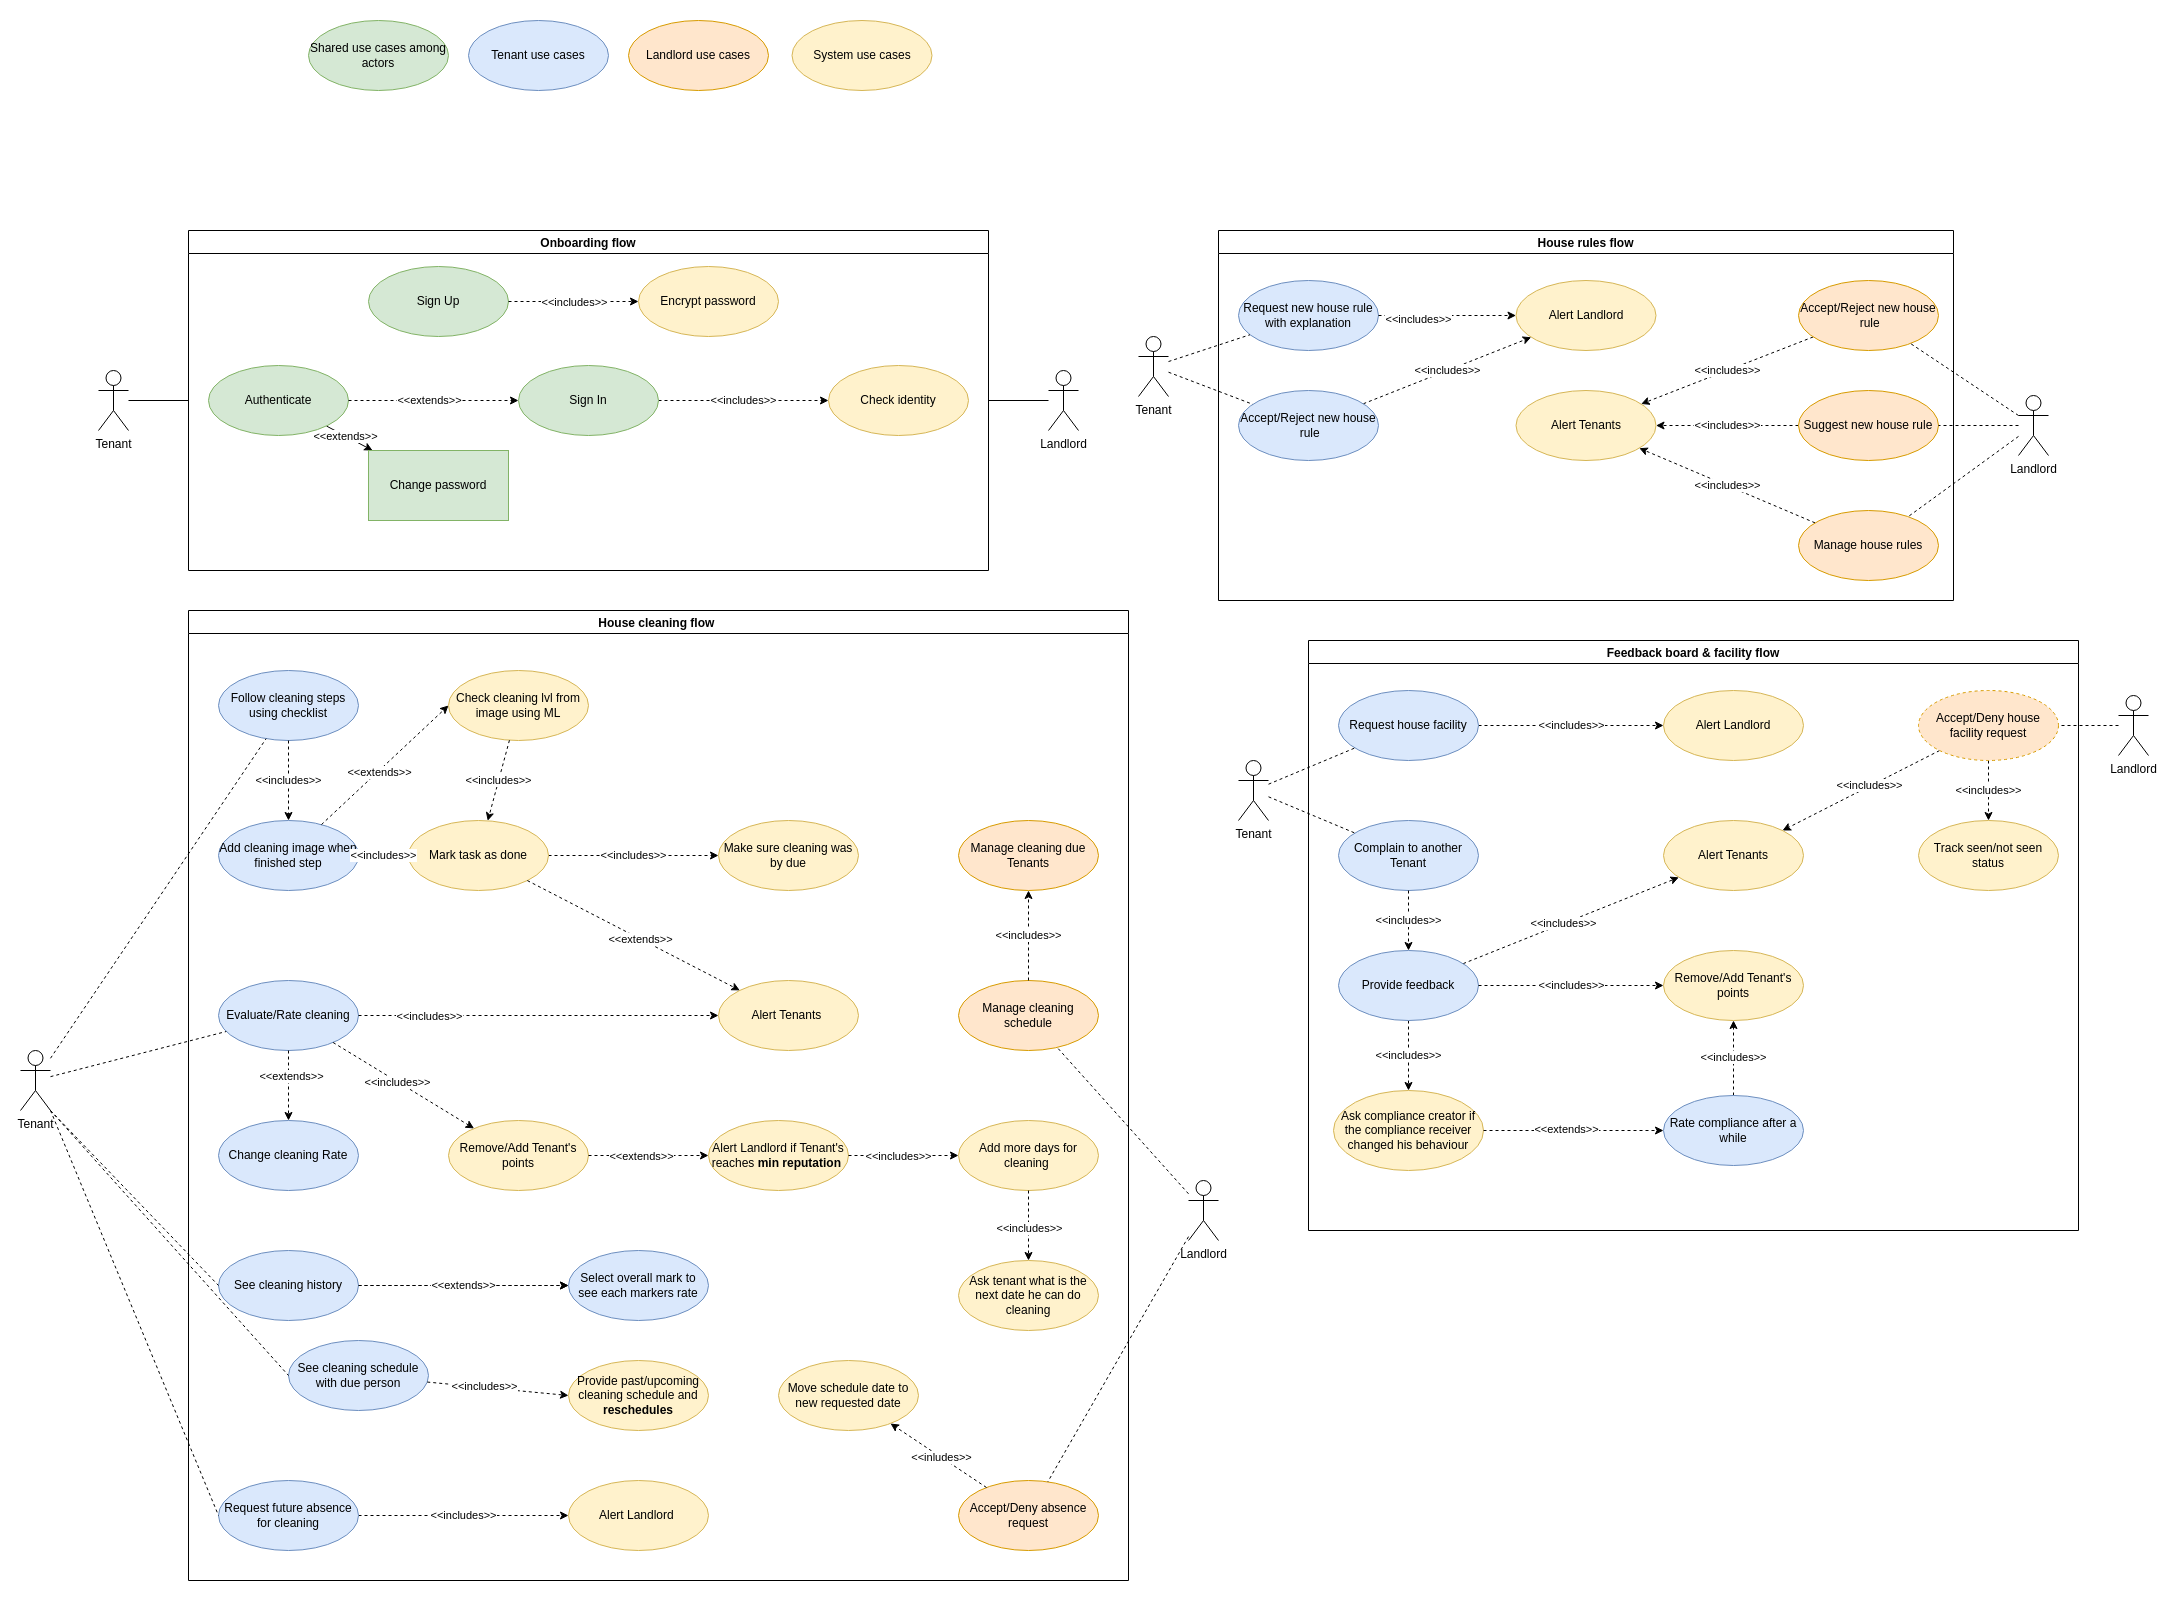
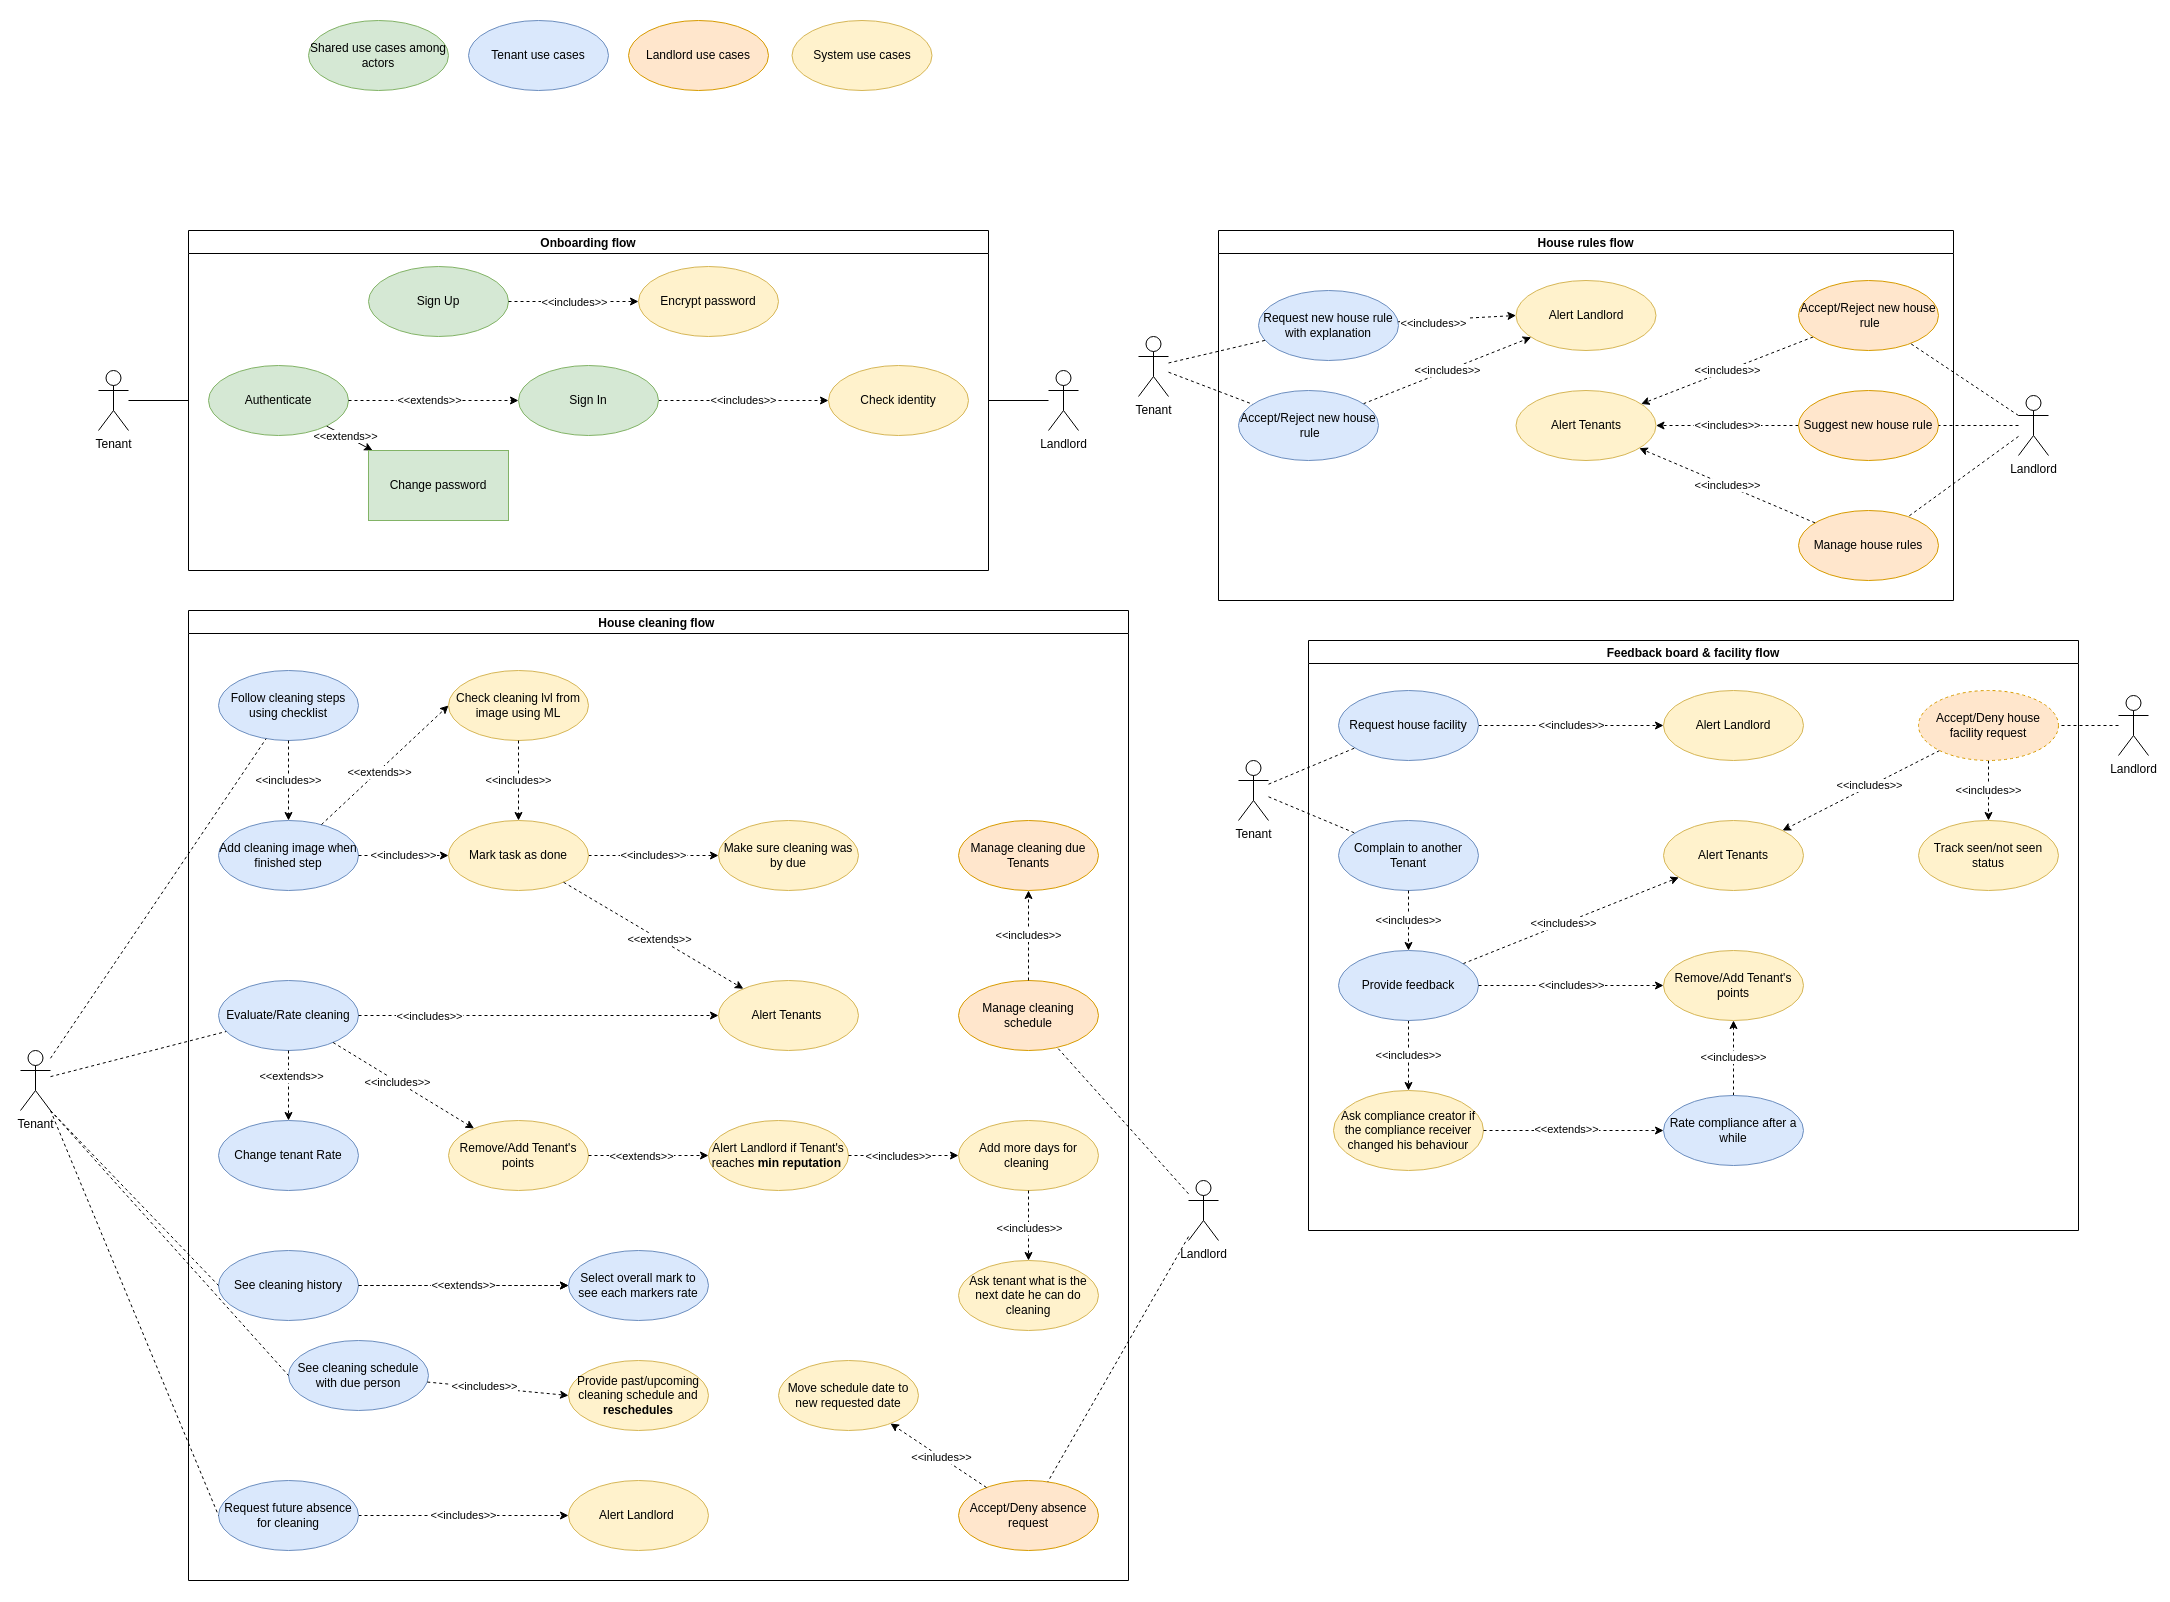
node "Request new house rule with explanation": moved (1309, 316) -> (1329, 326)
node "Mark task as done": moved (479, 856) -> (519, 856)
node "Change cleaning Rate": label "Change cleaning Rate" -> "Change tenant Rate"
